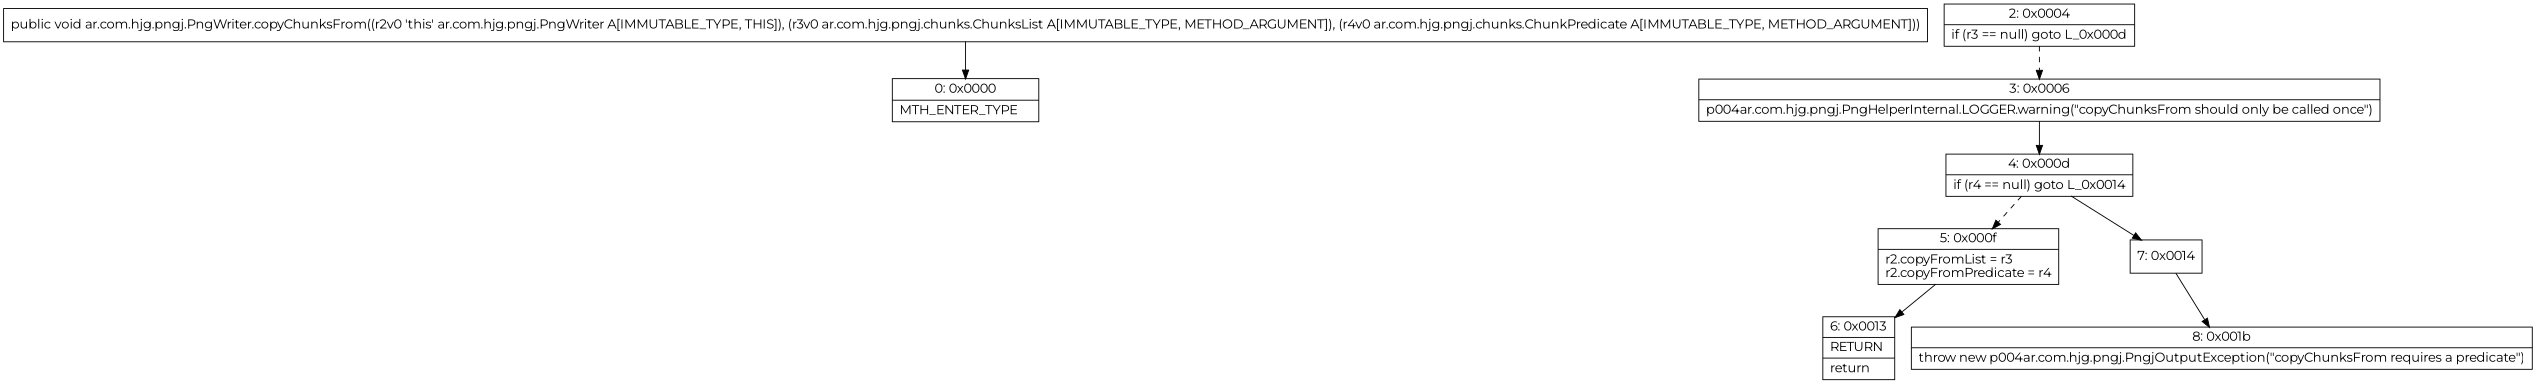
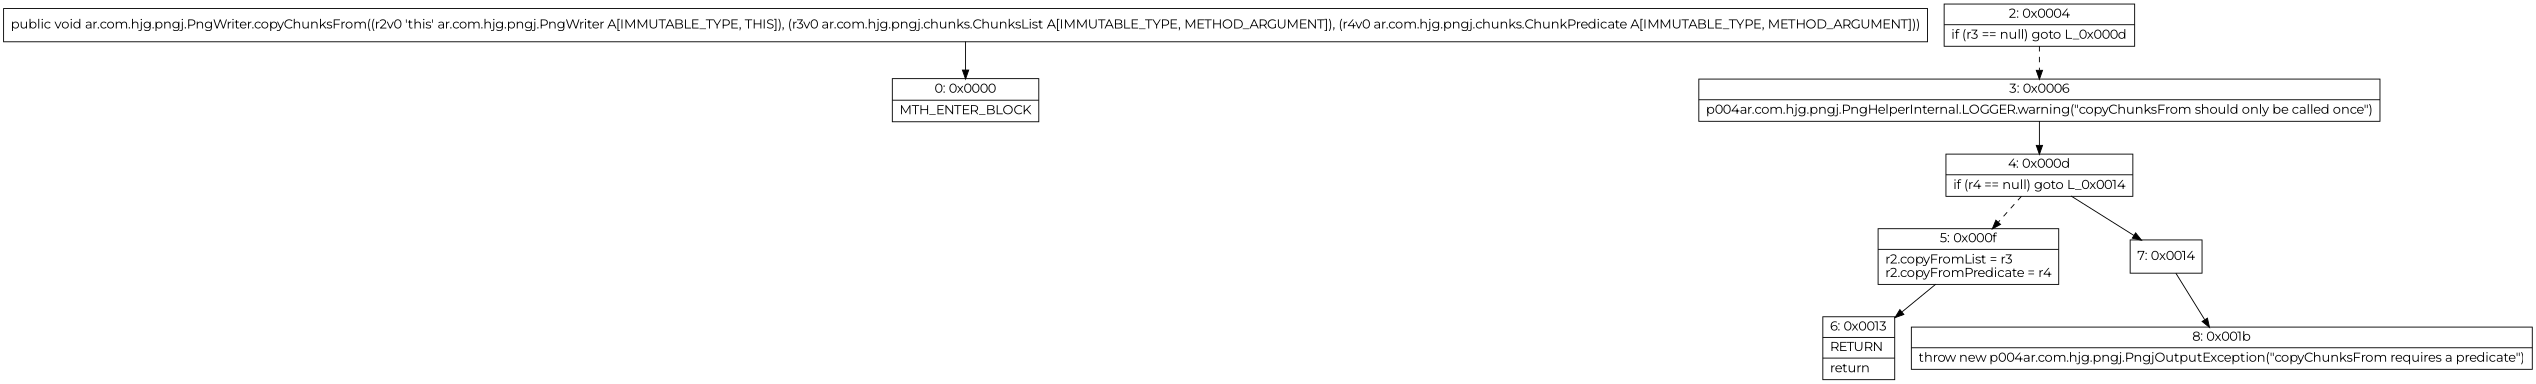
node "0: 0x0000": text "MTH_ENTER_TYPE" -> "MTH_ENTER_BLOCK"
